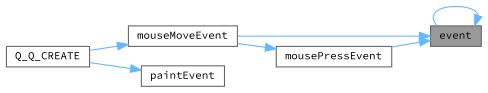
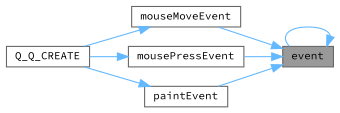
edge "mouseMoveEvent" -> "mousePressEvent": now "Q_Q_CREATE" -> "mousePressEvent"
edge "paintEvent" -> "event": added
